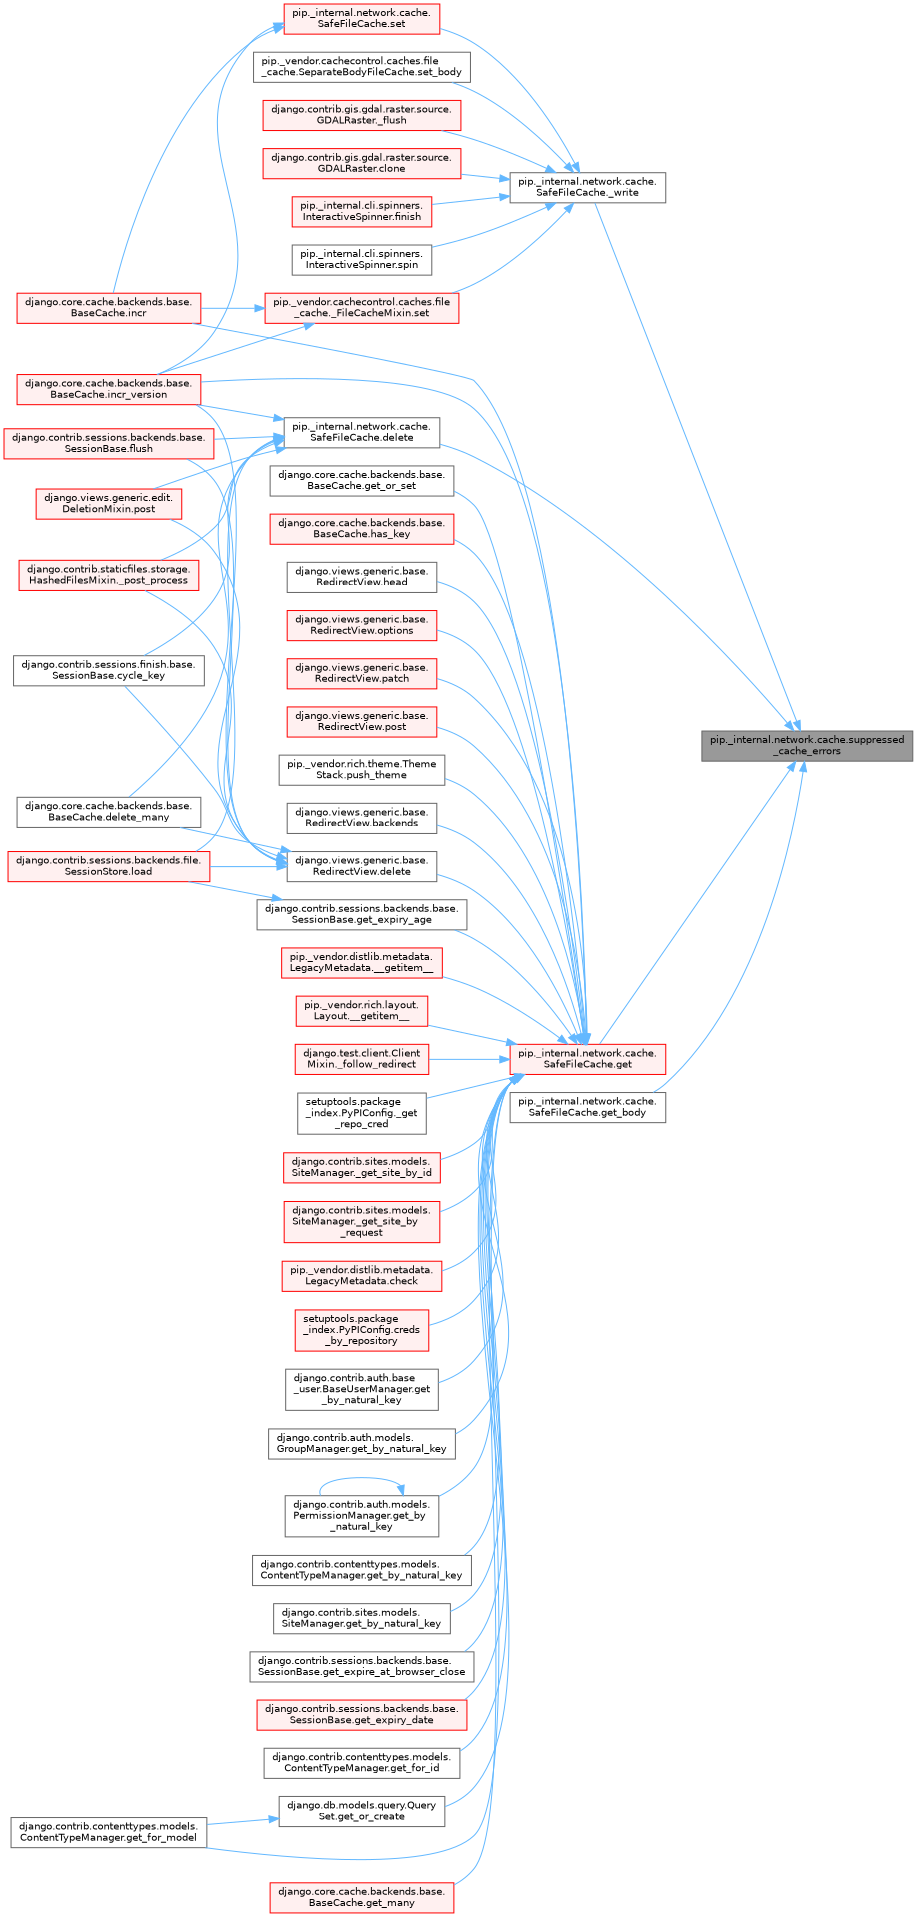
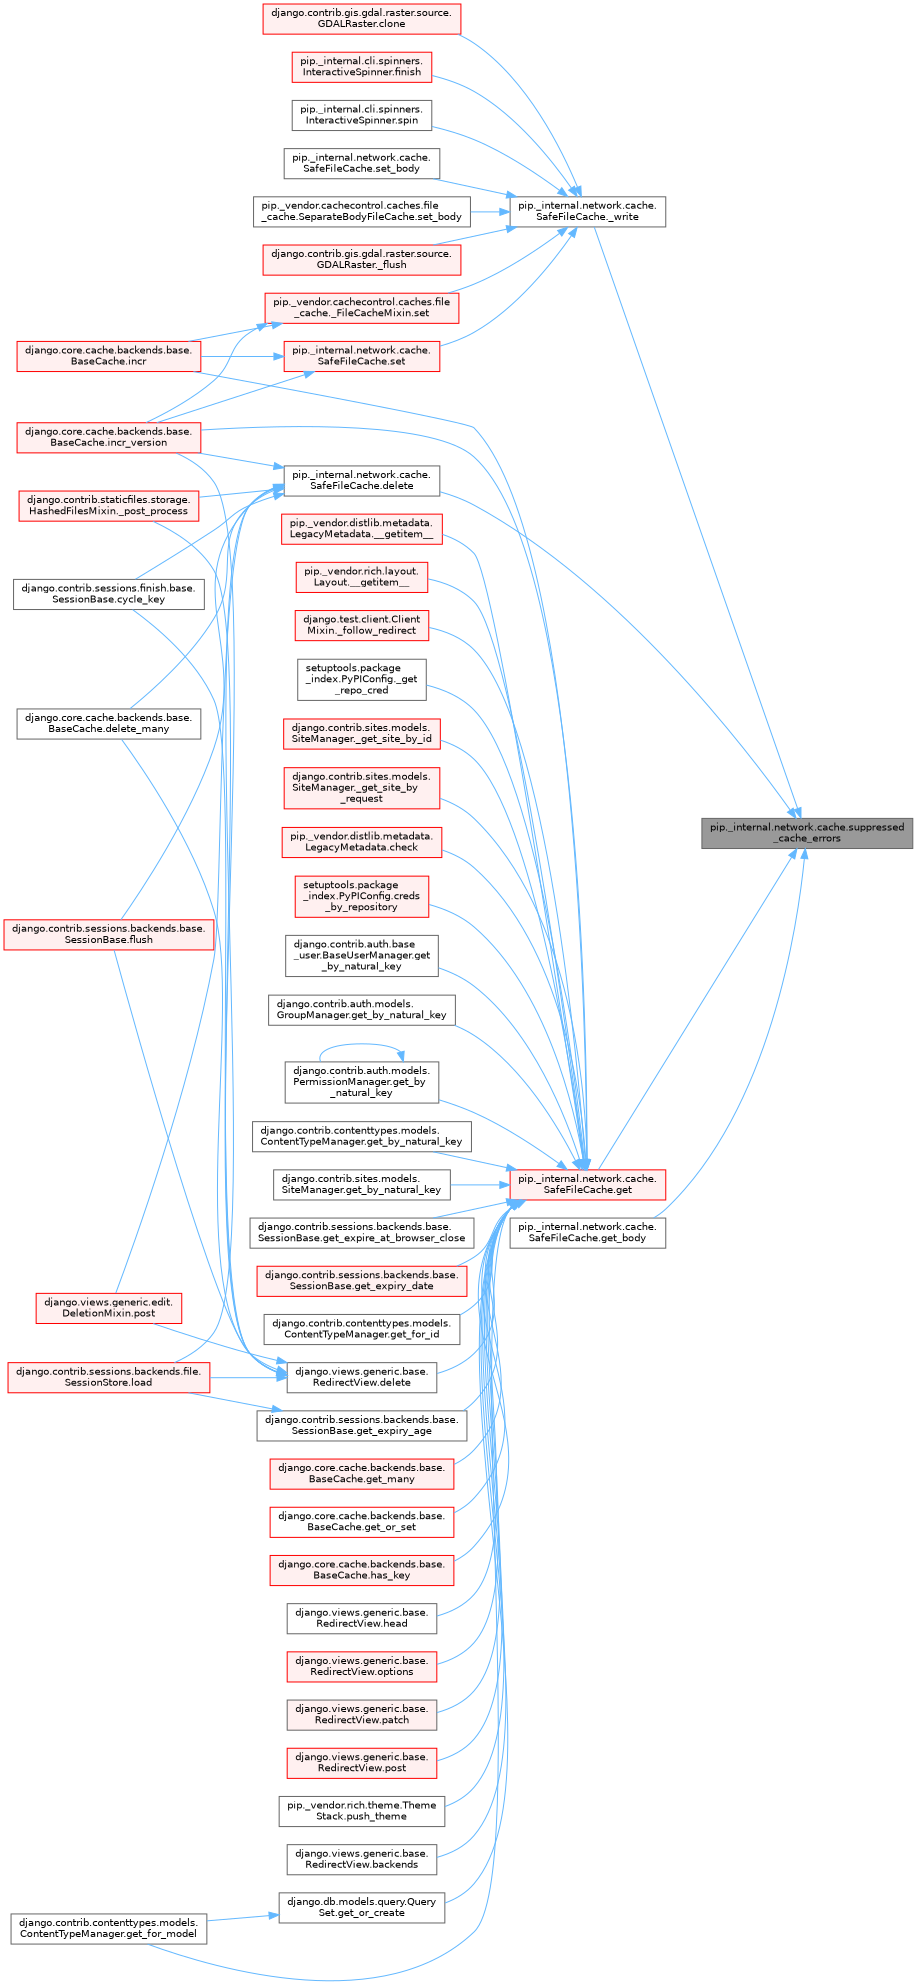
node "pip._internal.network.cache. SafeFileCache.set_body": added
node "django.core.cache.backends.base. BaseCache.get_or_set": color grey40 -> red
node "django.views.generic.base. RedirectView.patch": color red -> grey40
